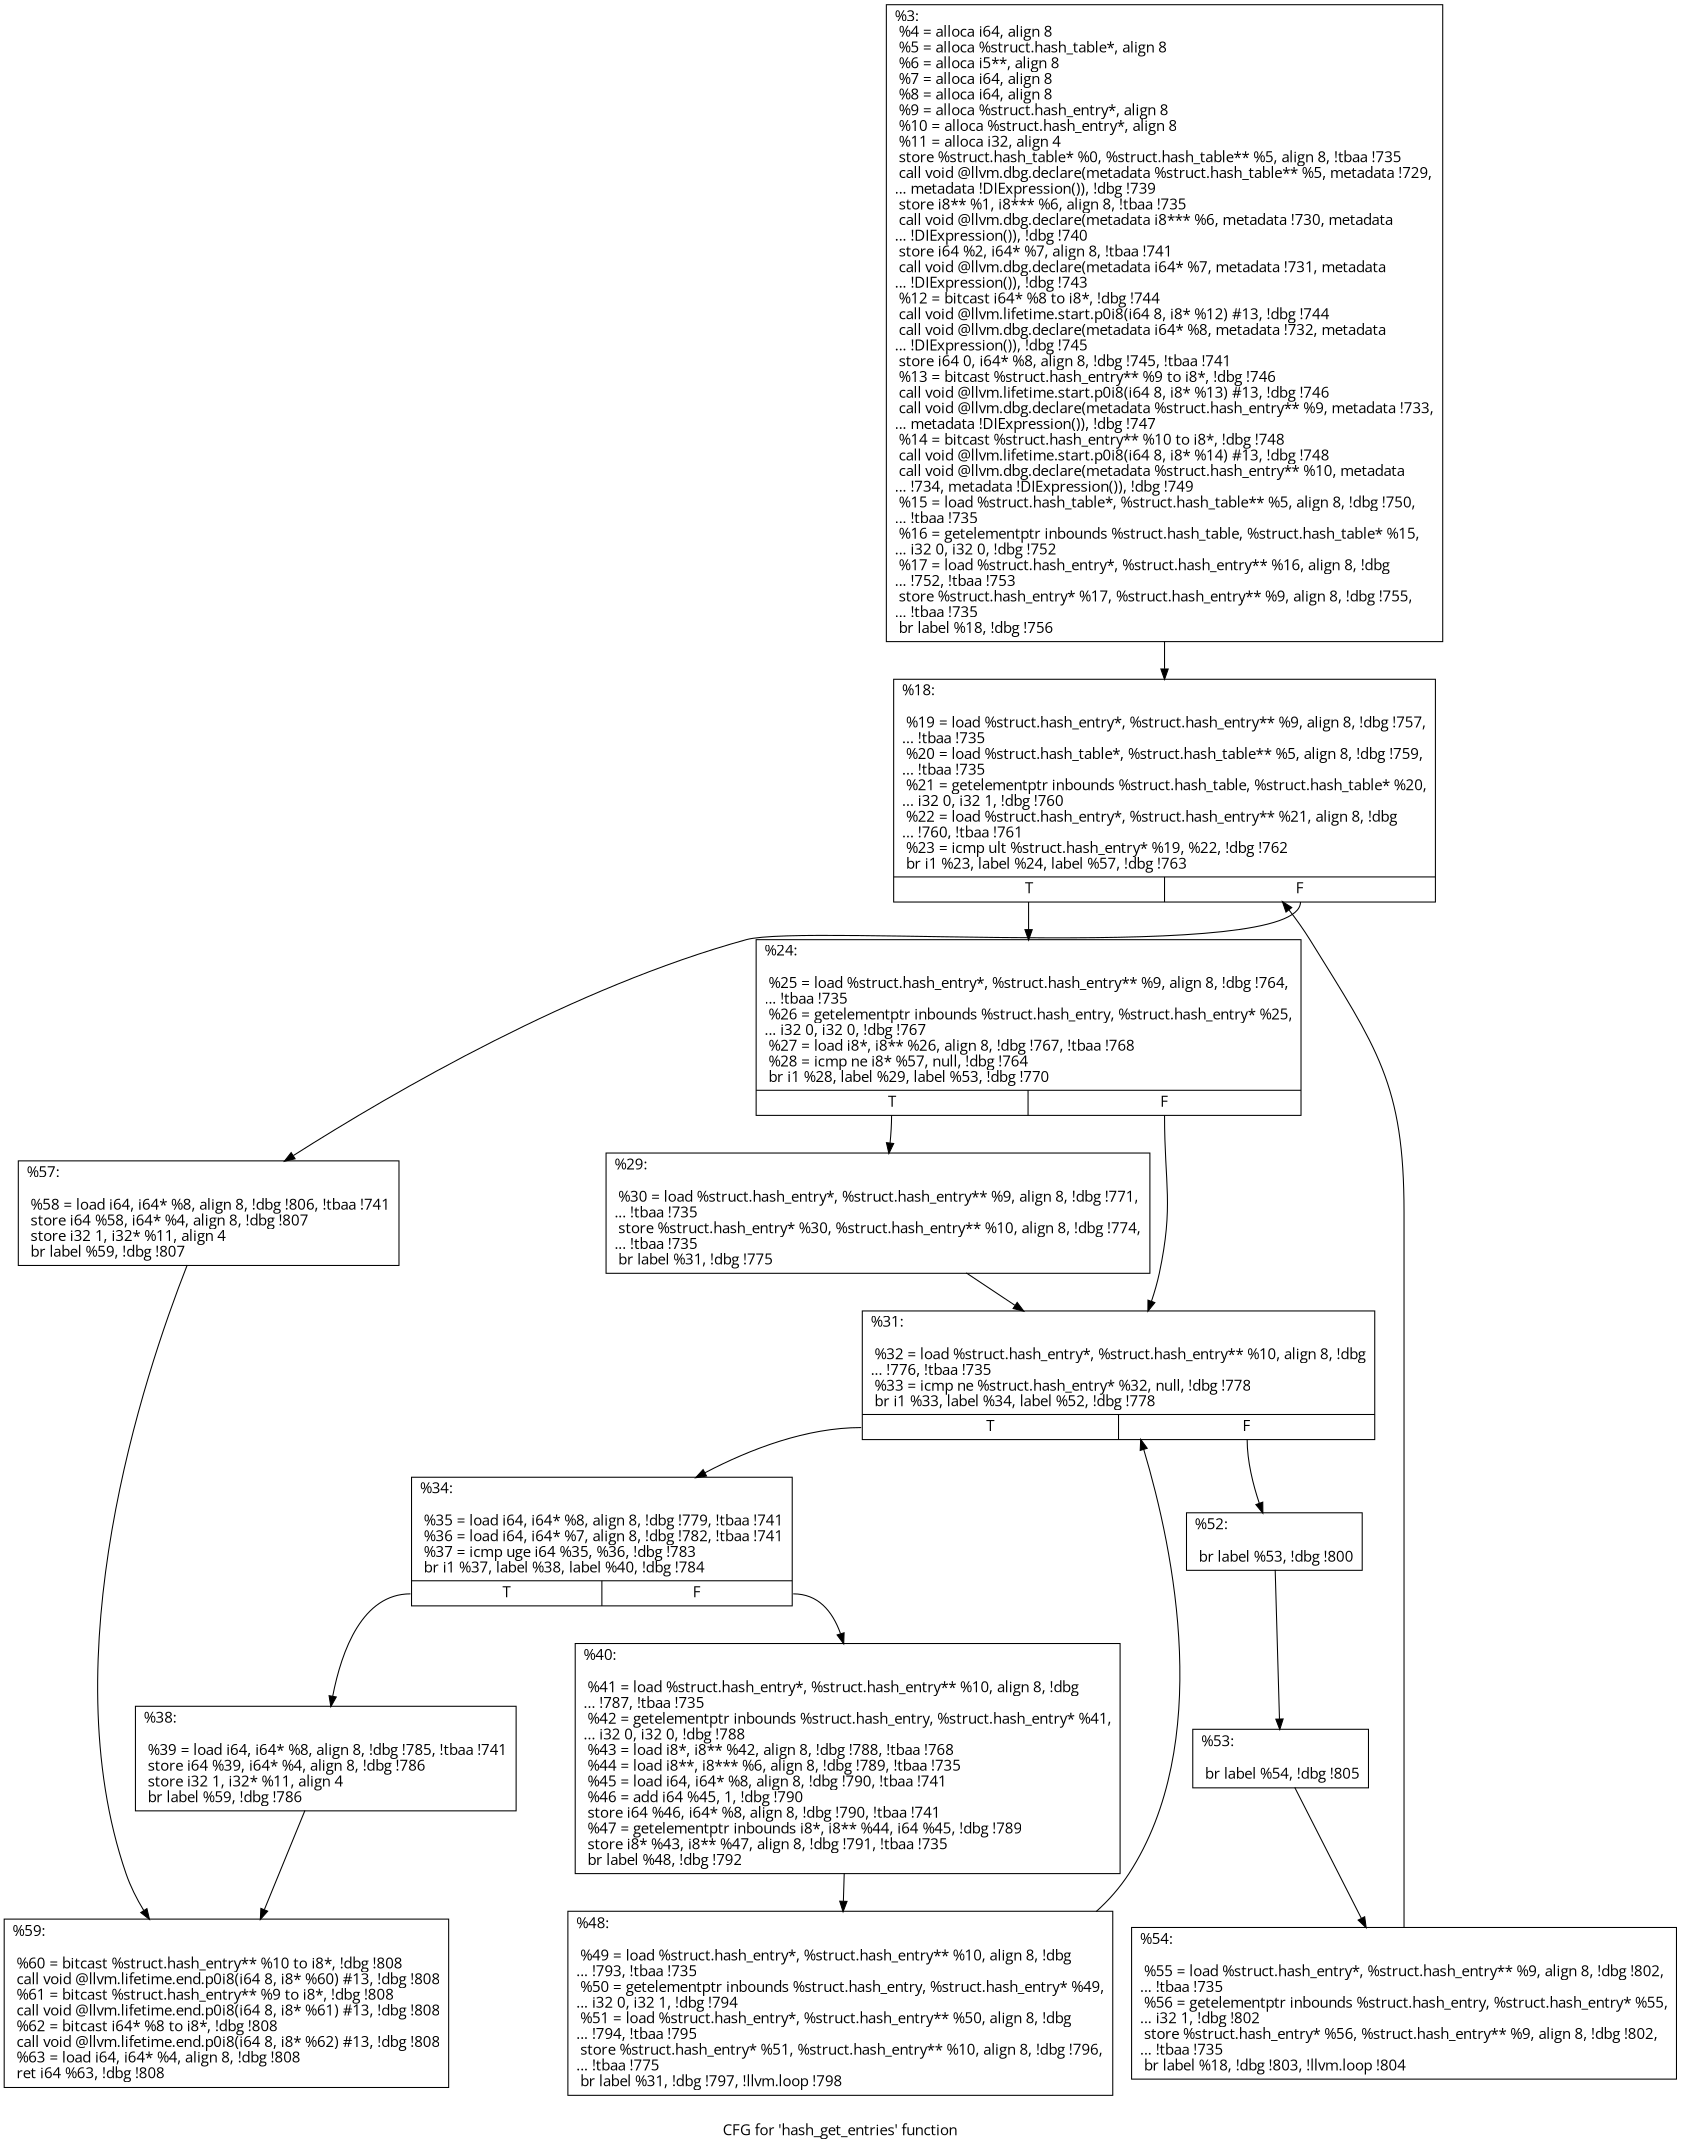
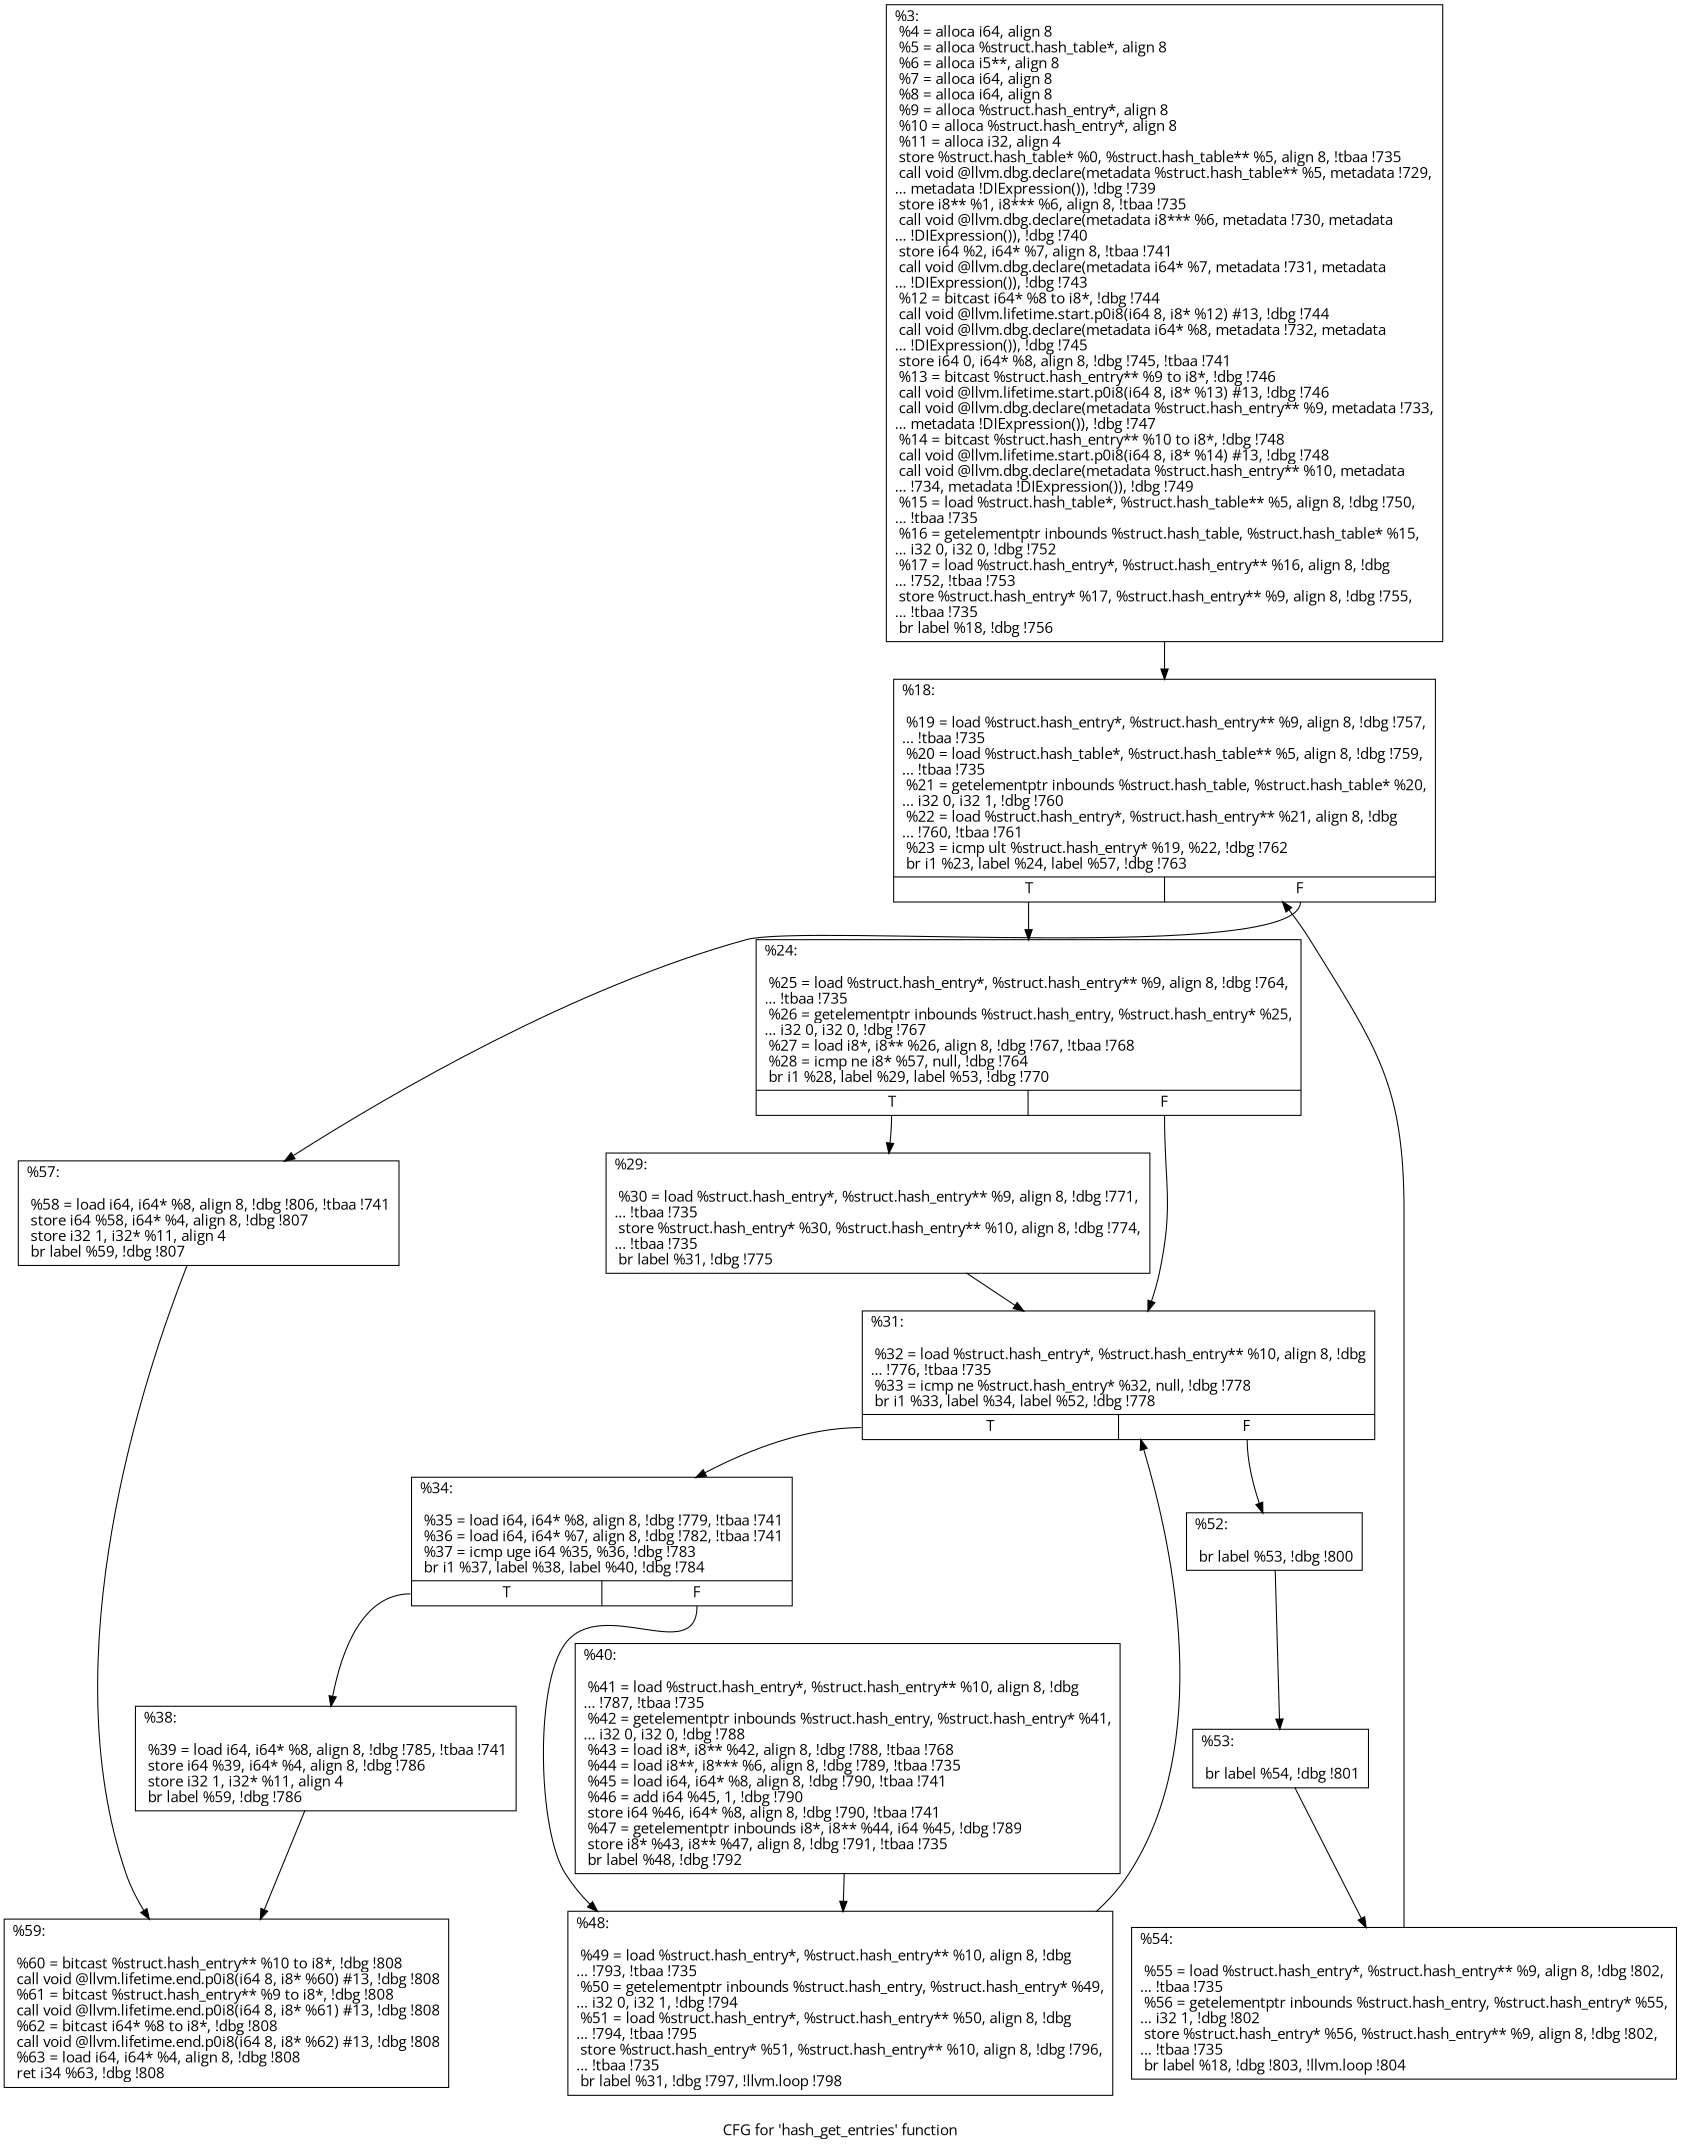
edge "%34:" -> "%40:": now "%34:" -> "%48:"
node "%53:": text "br label %54, !dbg !805" -> "br label %54, !dbg !801"
node "%48:": text "... !tbaa !775" -> "... !tbaa !735"
node "%59:": text "ret i64 %63, !dbg !808" -> "ret i34 %63, !dbg !808"
